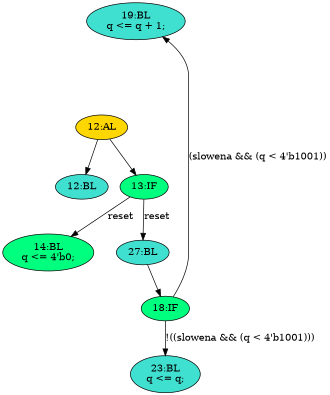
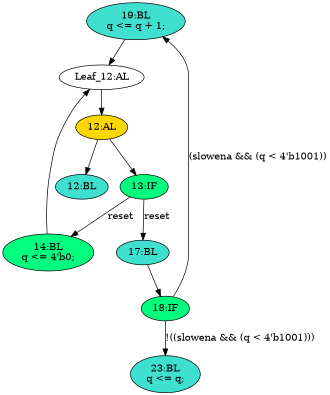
node "Leaf_12:AL": added
node "27:BL": label "27:BL" -> "17:BL"
